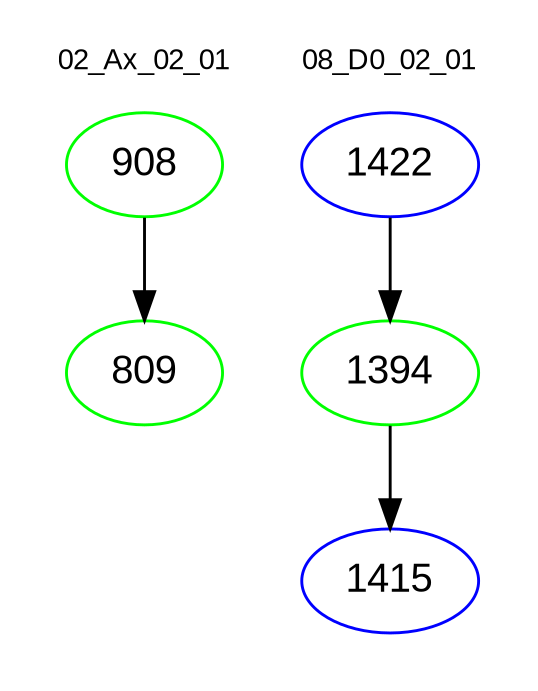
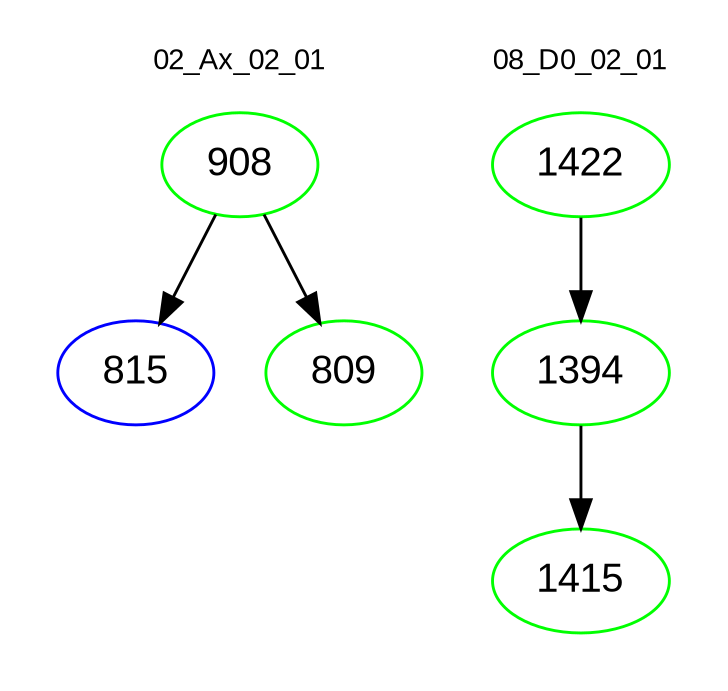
node "1422": color blue -> green
node "815": added
node "1415": color blue -> green
